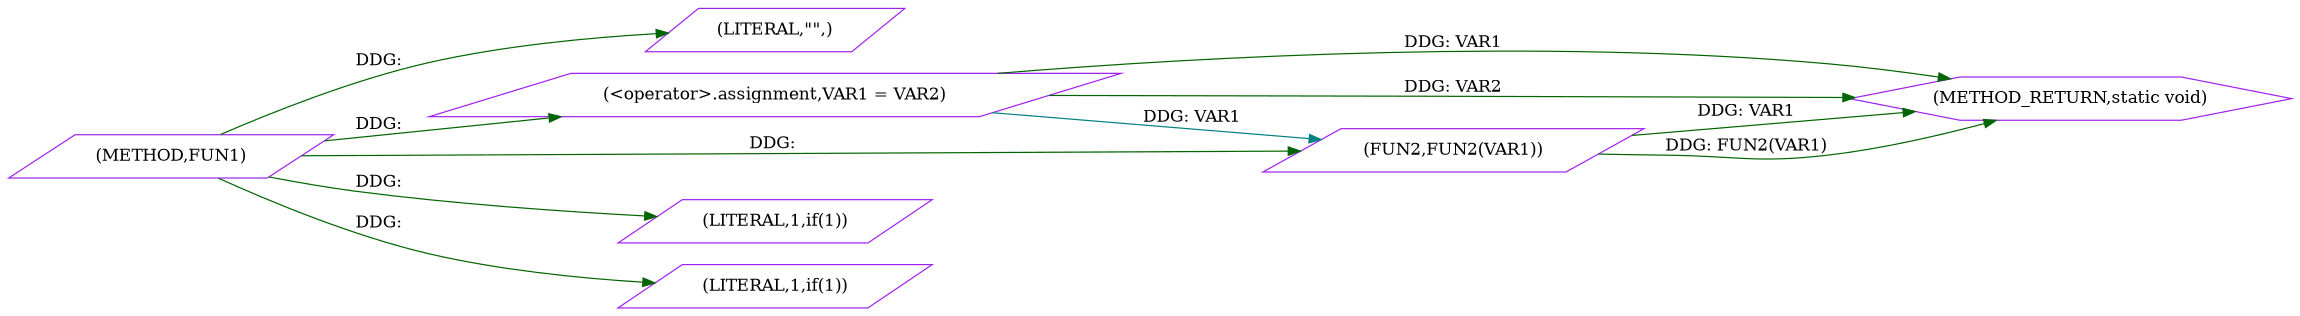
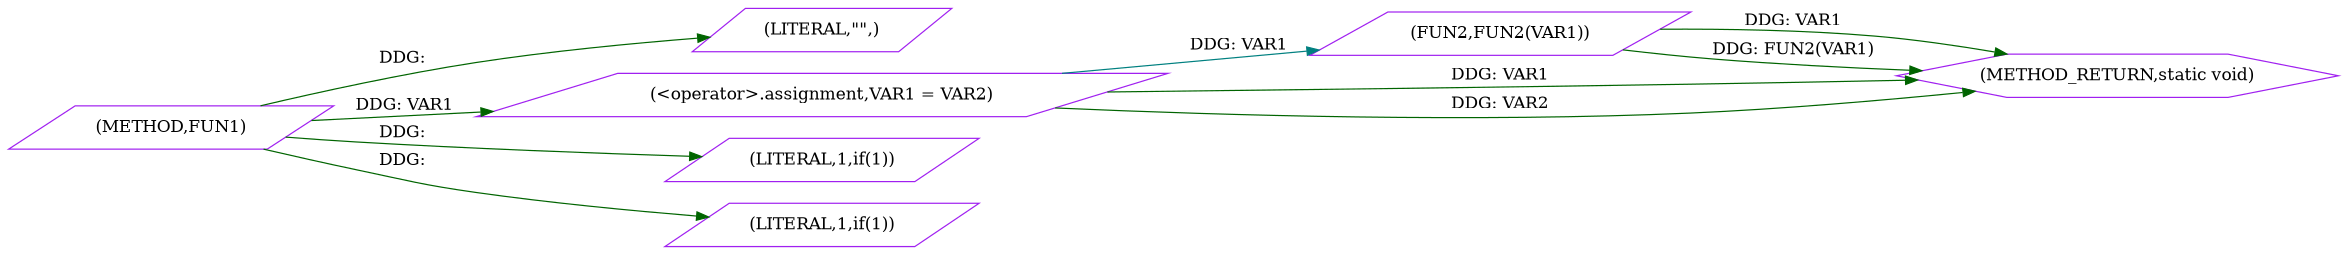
edge "(METHOD,FUN1)" -> "(<operator>.assignment,VAR1 = VAR2)": label "DDG: " -> "DDG: VAR1"
edge "(METHOD,FUN1)" -> "(FUN2,FUN2(VAR1))": removed, label "DDG:"
